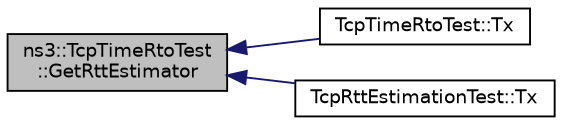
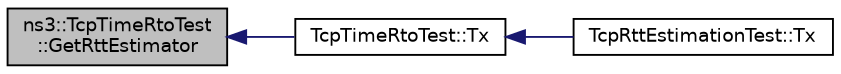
edge "TcpRttEstimationTest::Tx" -> "ns3::TcpTimeRtoTest ::GetRttEstimator": now "TcpRttEstimationTest::Tx" -> "TcpTimeRtoTest::Tx"
